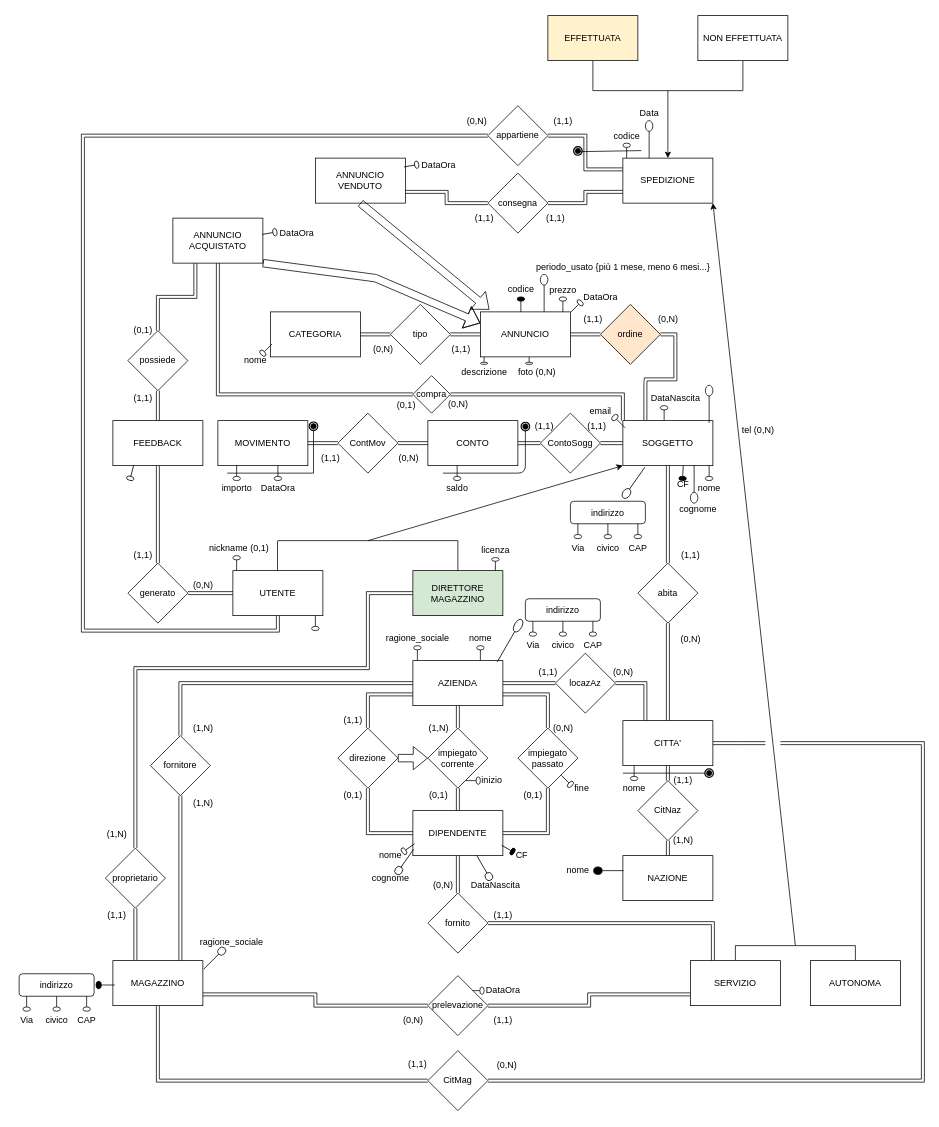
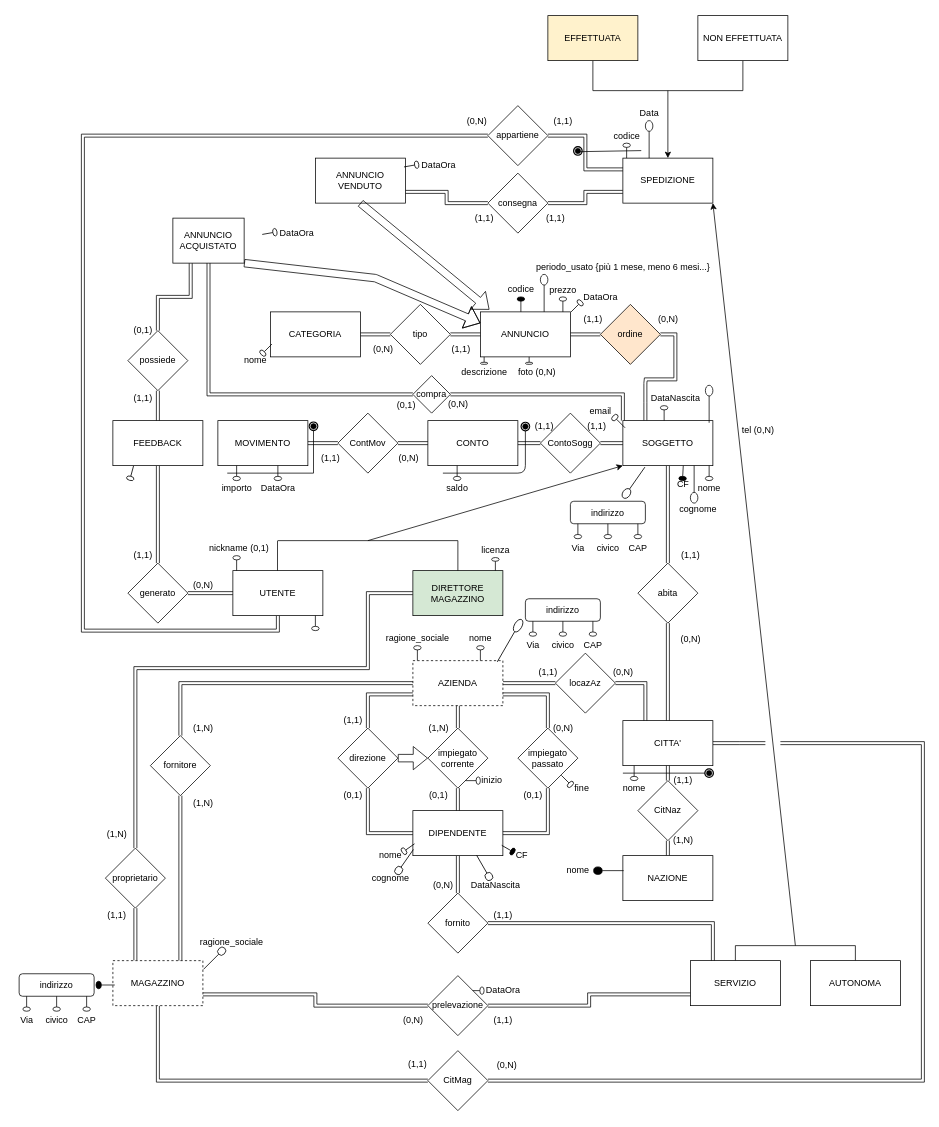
node "ANNUNCIO ACQUISTATO": size 90x45 -> 71x45
node "AZIENDA": style solid -> dashed
node "MAGAZZINO": style solid -> dashed
